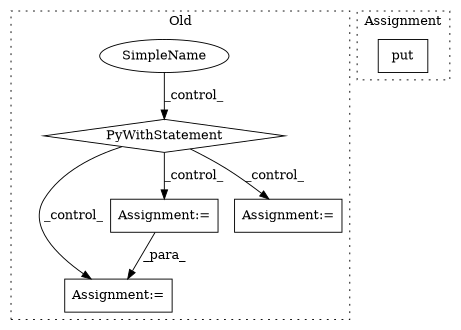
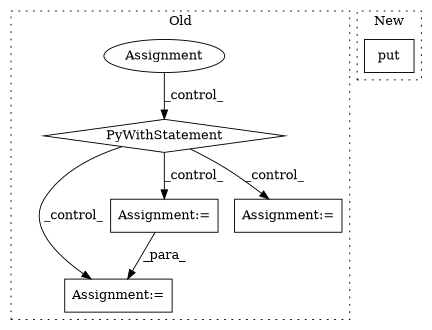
cluster "Assignment": label "Assignment" -> "New"
node "SimpleName": label "SimpleName" -> "Assignment"
